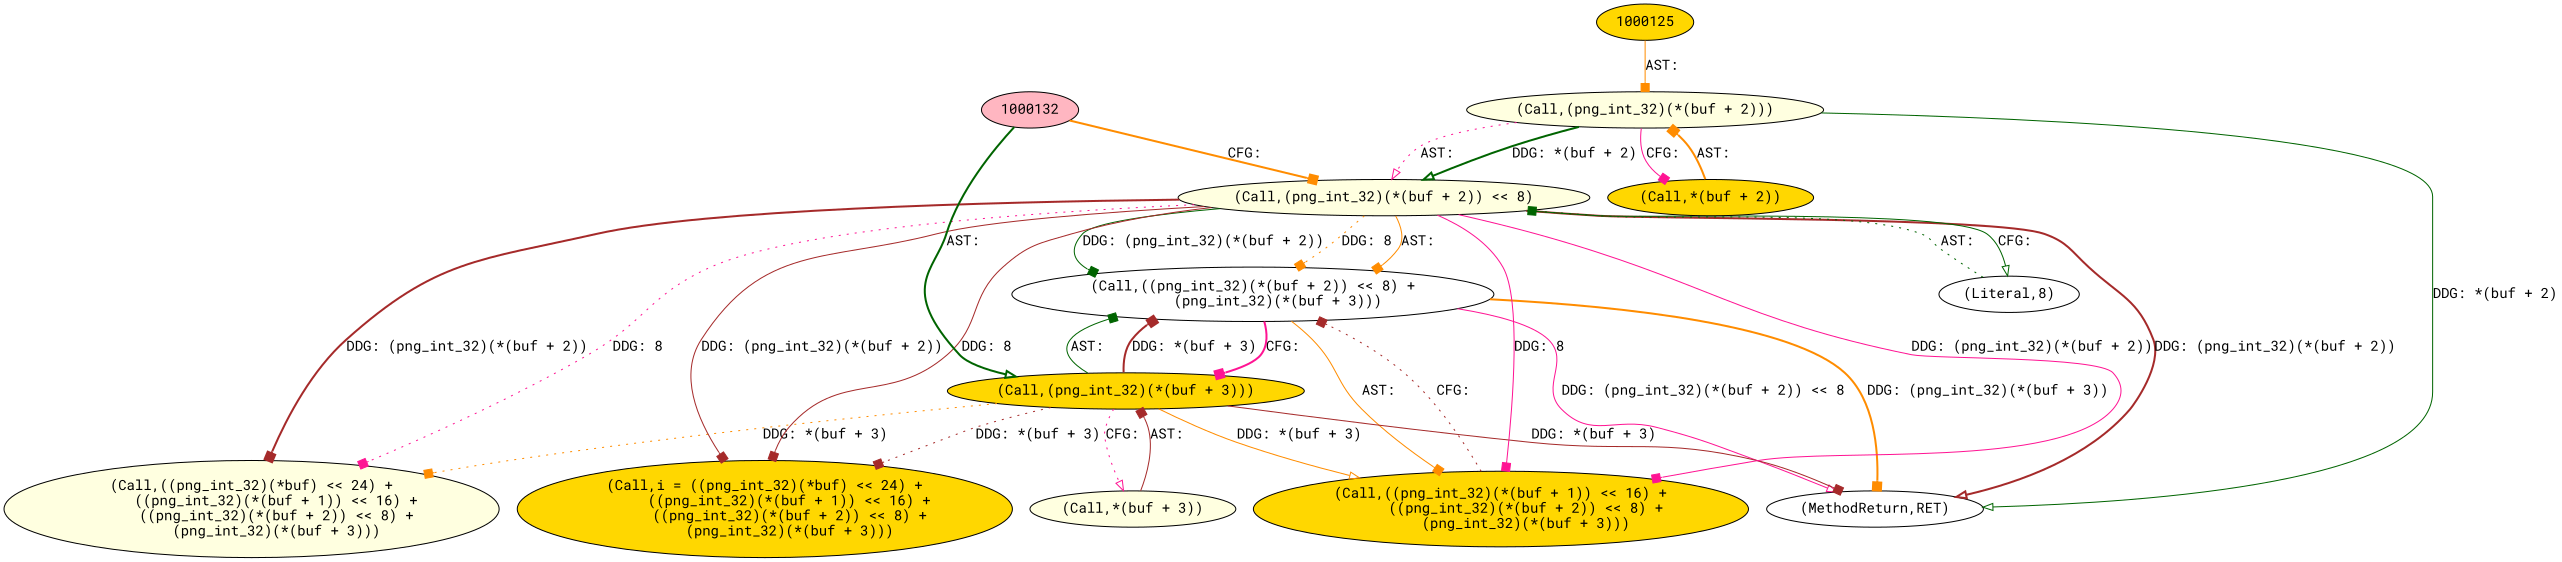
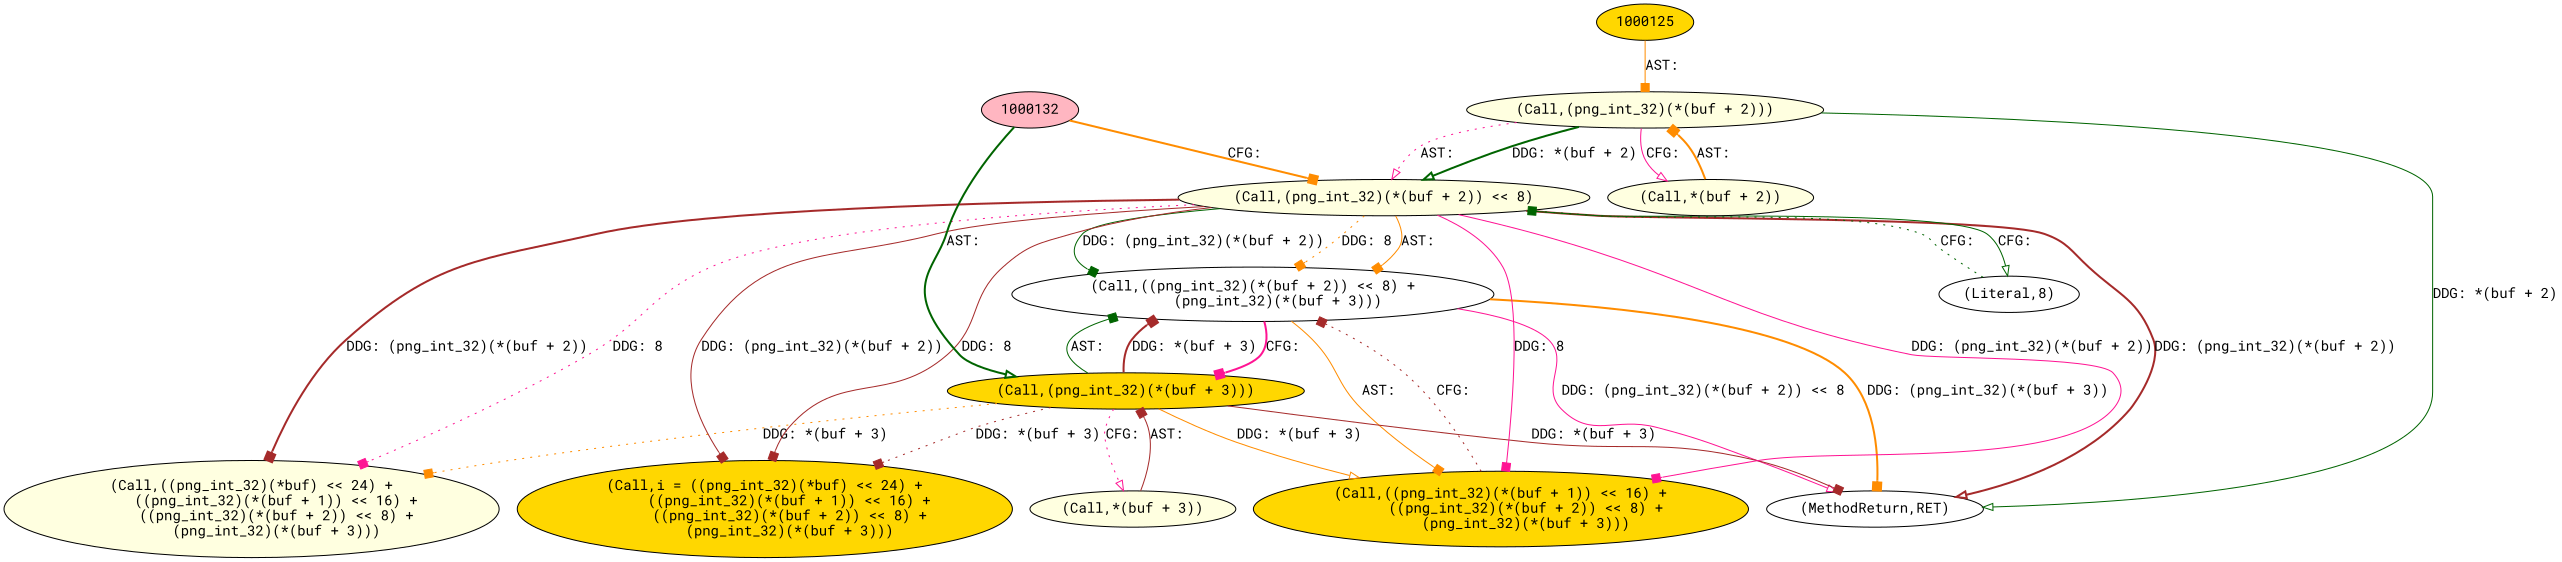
edge "(Call,(png_int_32)(*(buf + 2)))" -> "(Call,*(buf + 2))": arrowhead box -> onormal
node "(Call,*(buf + 2))": fillcolor gold -> lightyellow
edge "(Literal,8)" -> "(Call,(png_int_32)(*(buf + 2)) << 8)": label "AST: " -> "CFG: "
